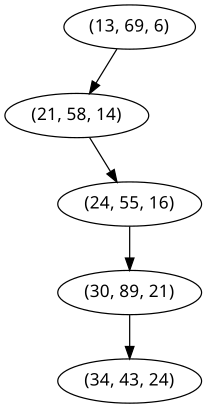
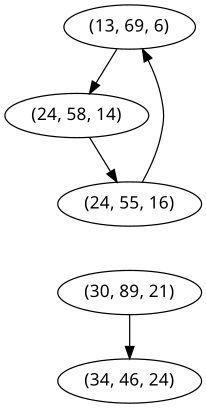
node "(21, 58, 14)": label "(21, 58, 14)" -> "(24, 58, 14)"
edge "(24, 55, 16)" -> "(30, 89, 21)": now "(24, 55, 16)" -> "(13, 69, 6)"
node "(34, 43, 24)": label "(34, 43, 24)" -> "(34, 46, 24)"
